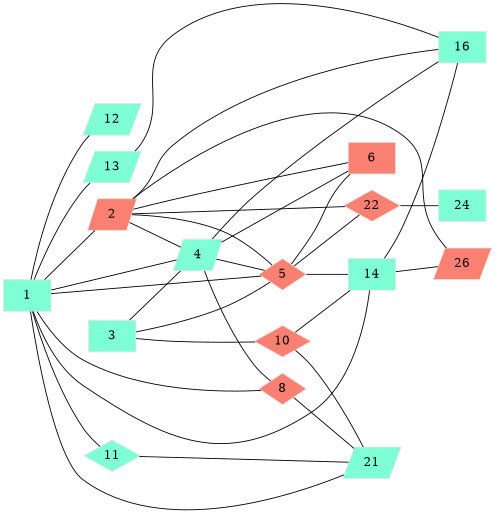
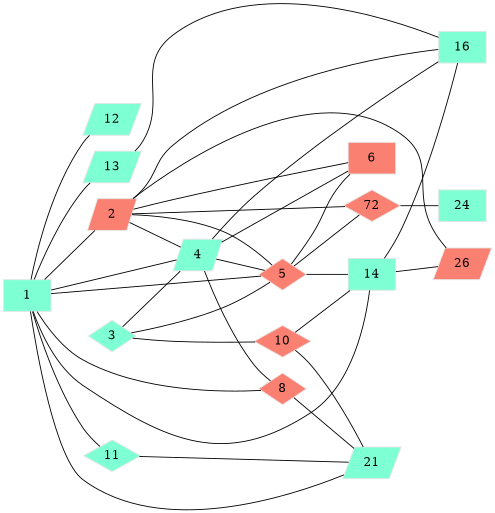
node "22": label "22" -> "72"
node "3": shape box -> diamond
